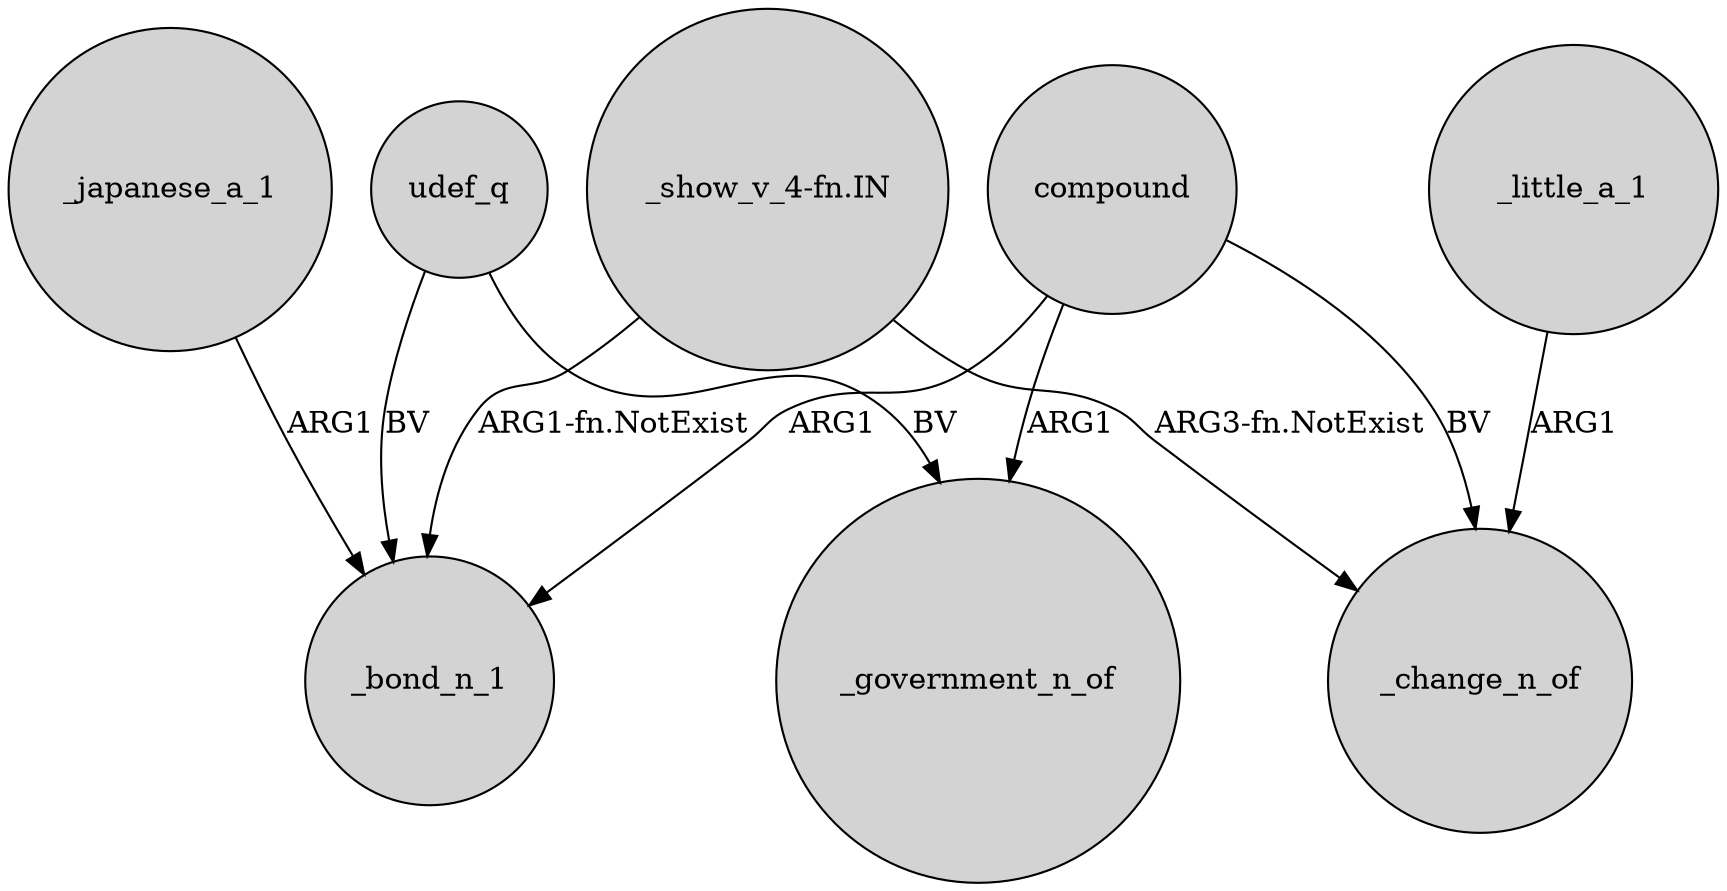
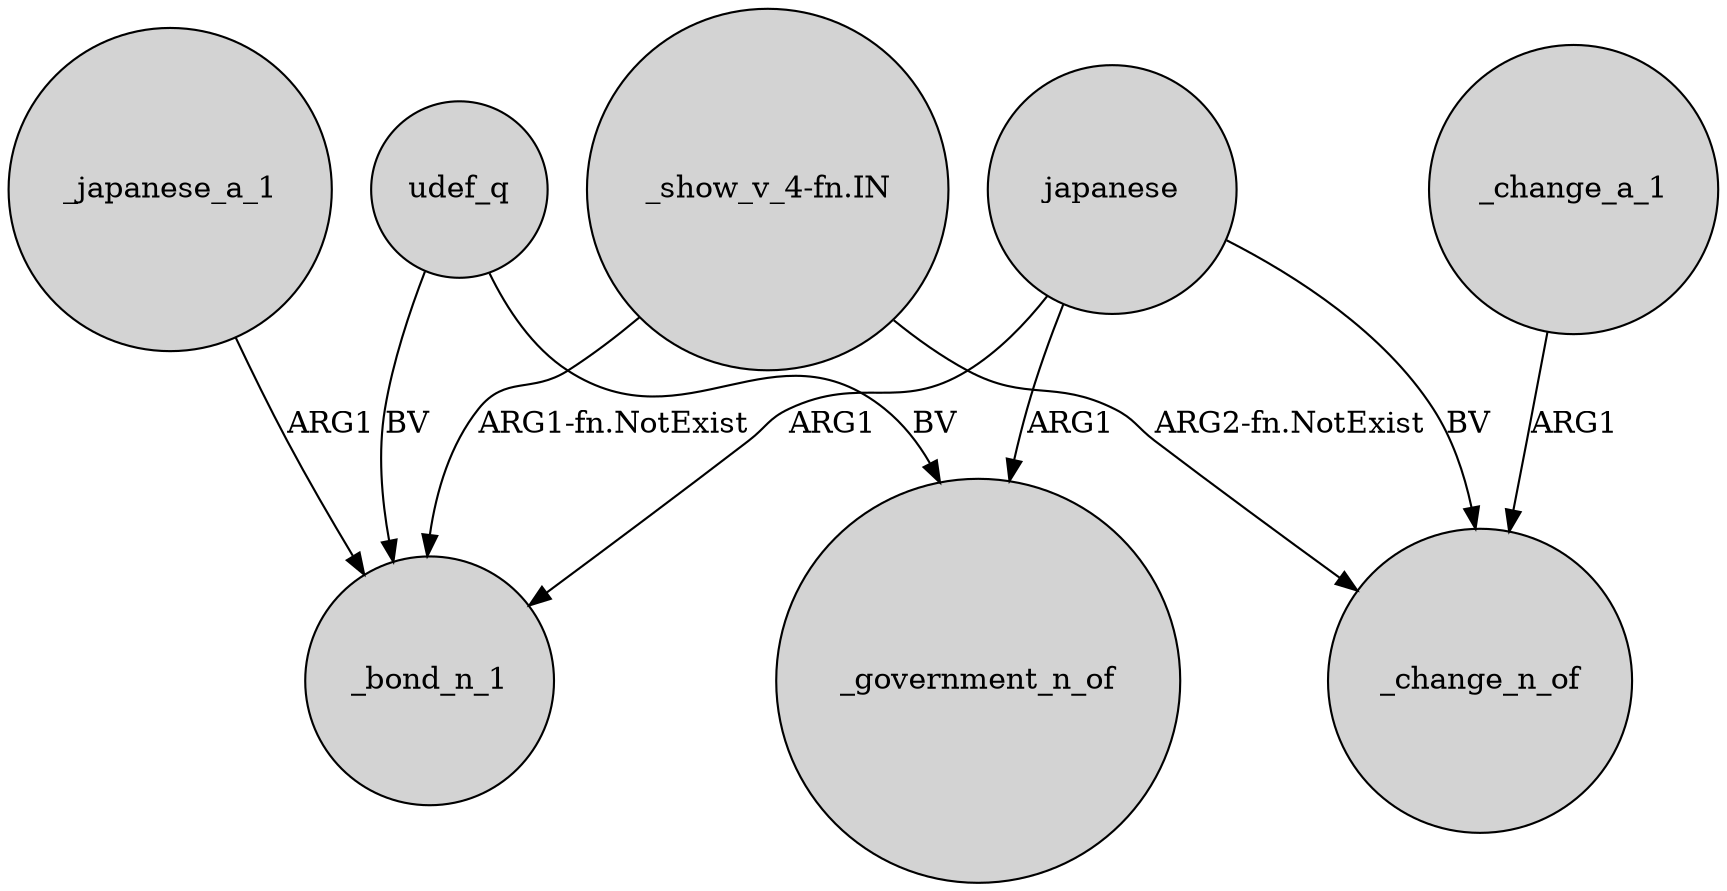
node "compound": label "compound" -> "japanese"
node "_little_a_1": label "_little_a_1" -> "_change_a_1"
edge "_show_v_4-fn.IN" -> "_change_n_of": label "ARG3-fn.NotExist" -> "ARG2-fn.NotExist"
